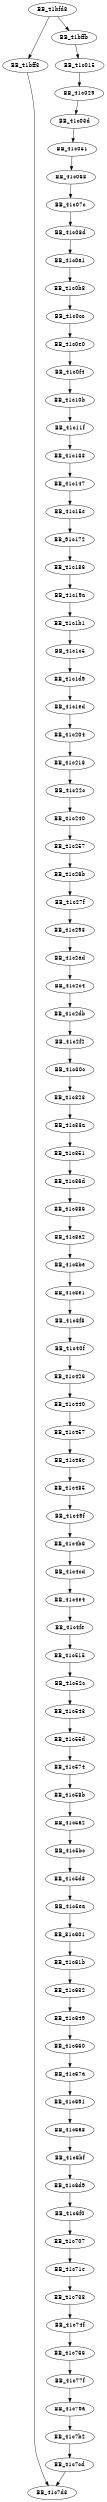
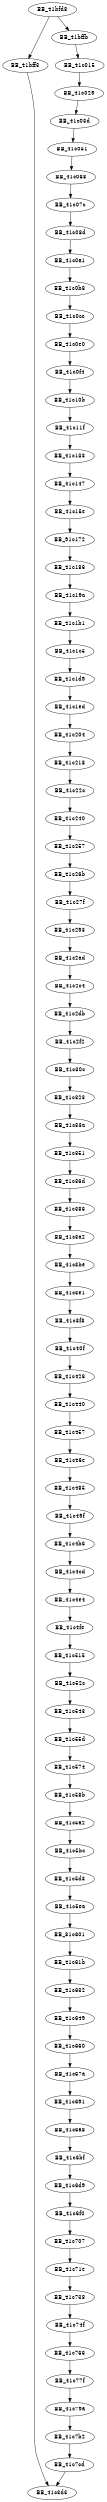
node "BB_41c7d3": label "BB_41c7d3" -> "BB_41c3d3"
